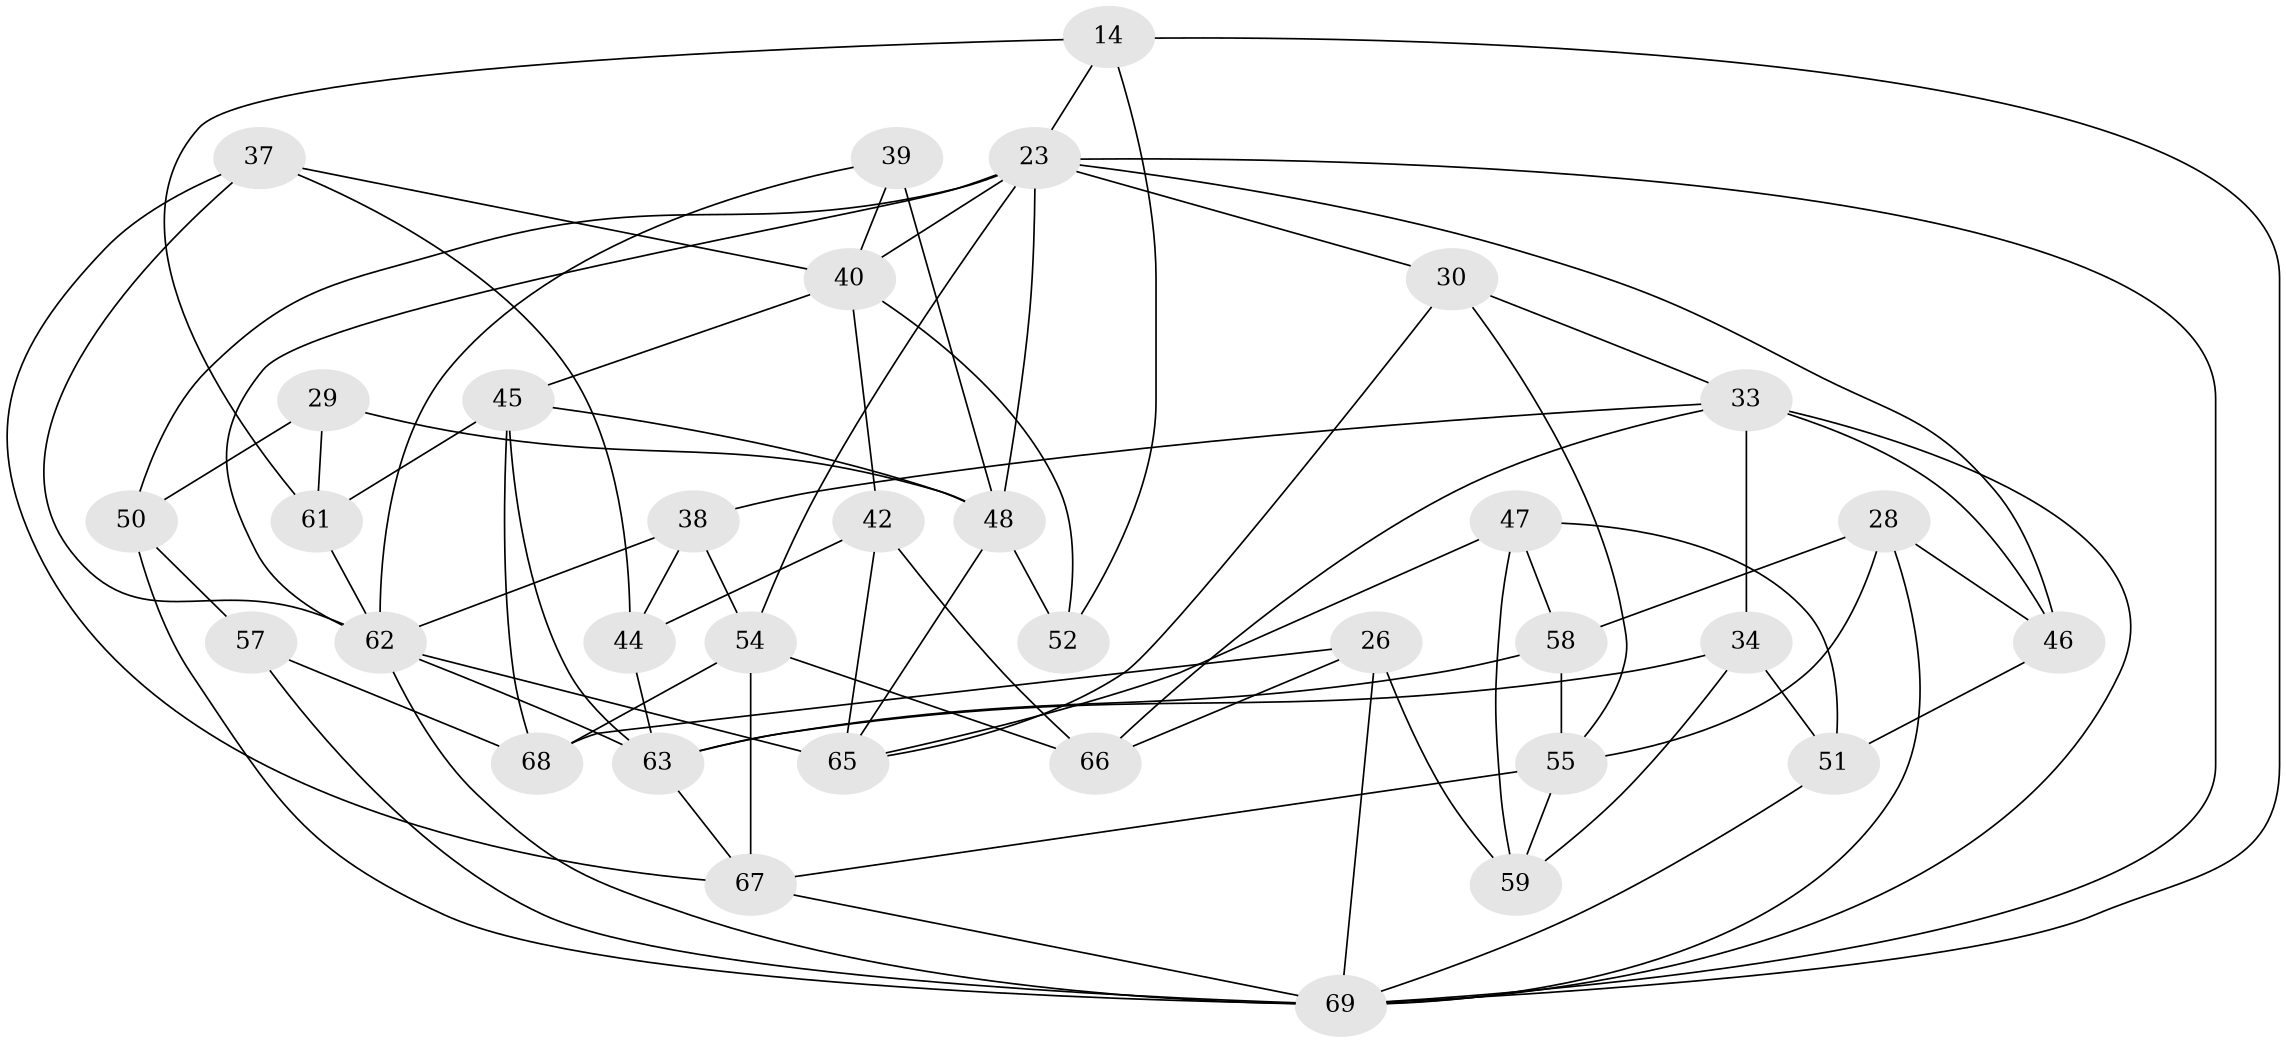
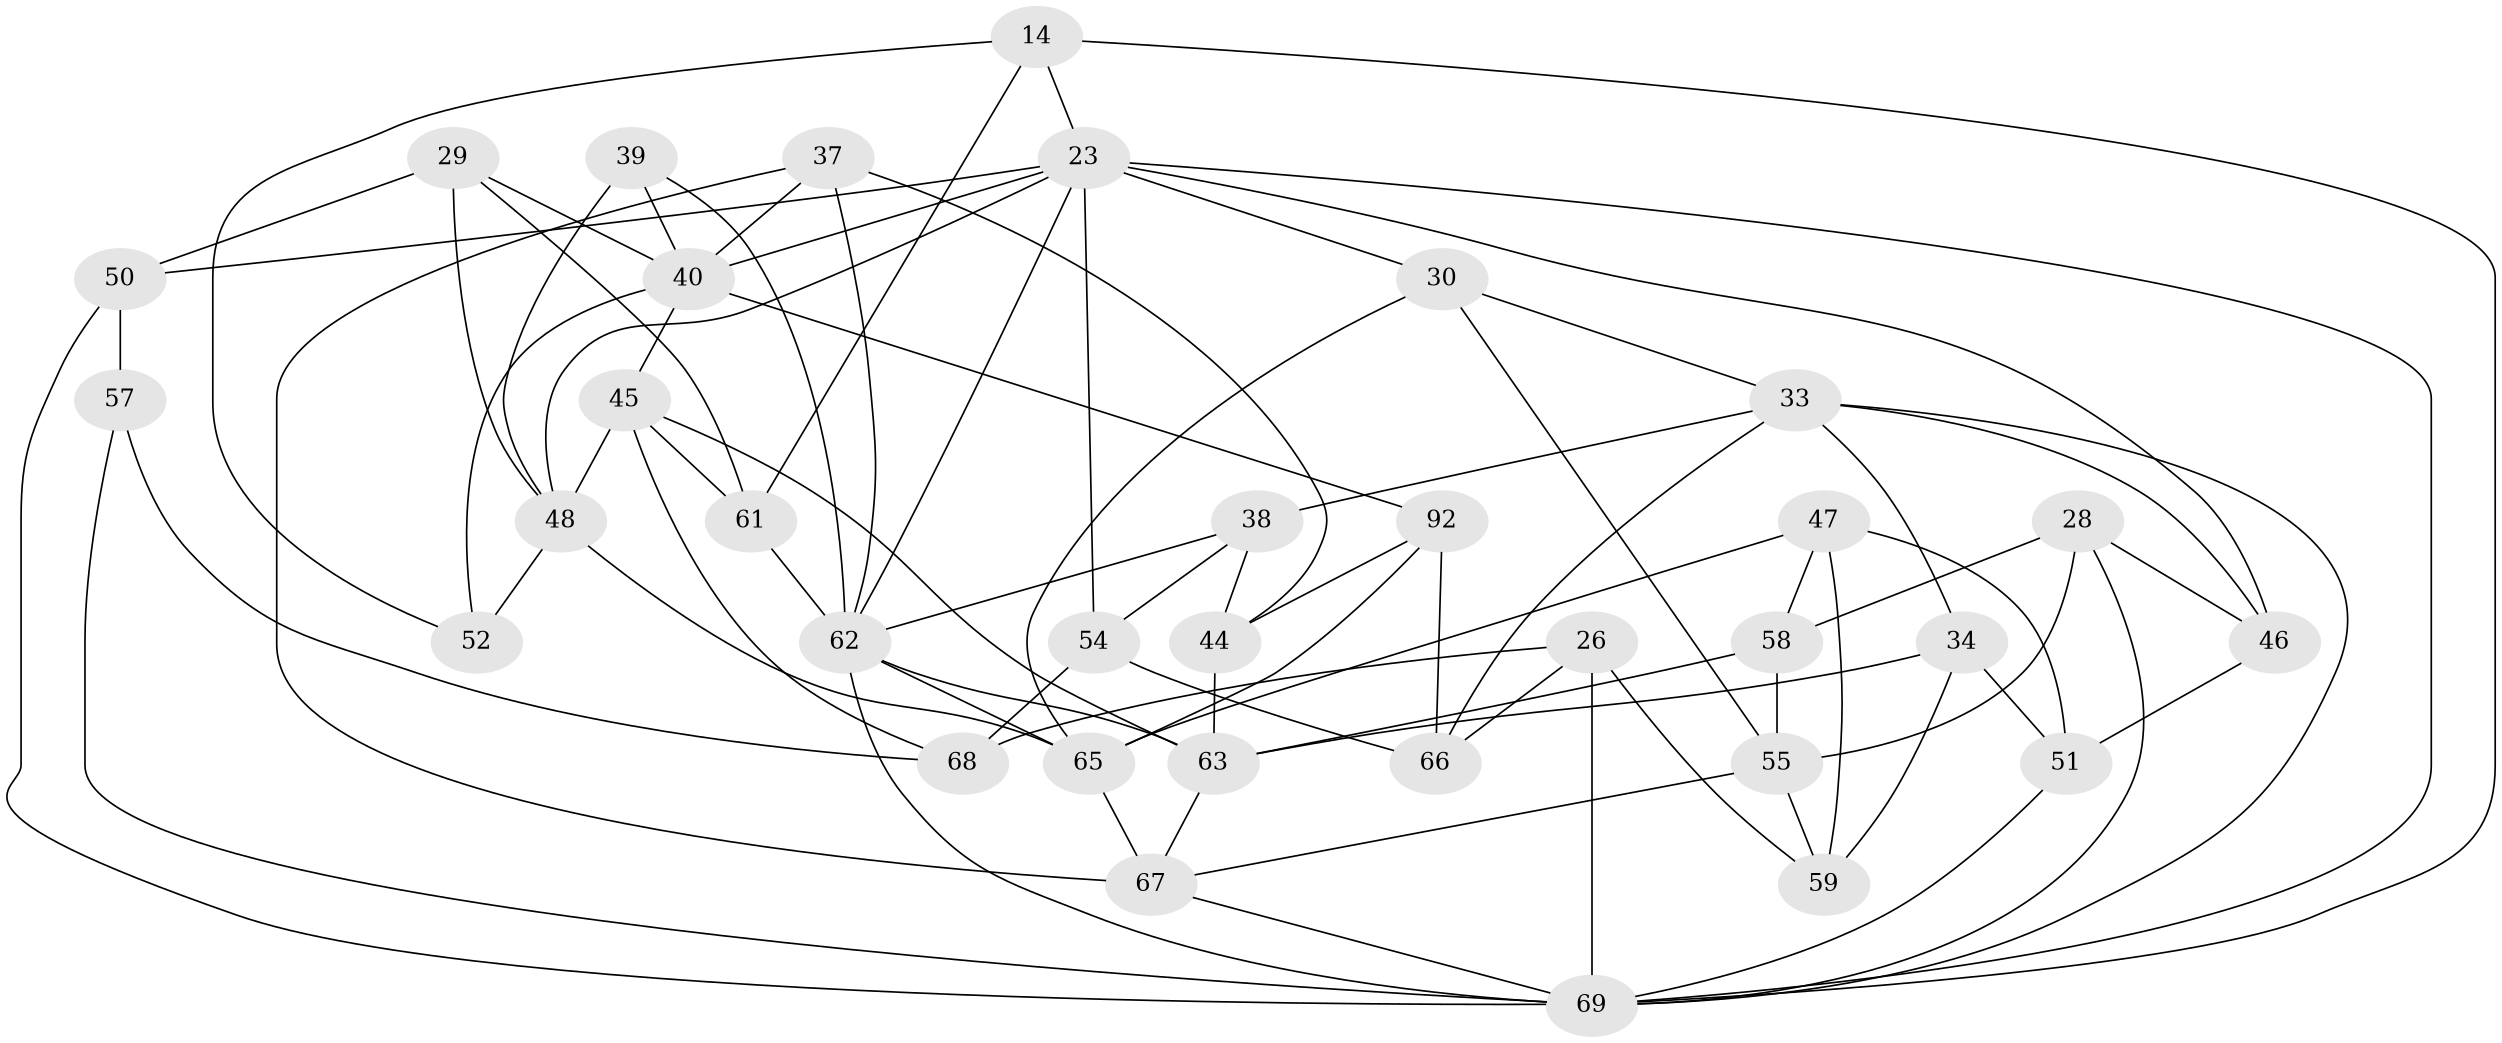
edge "29" -- "40": added
node "42": label "42" -> "92"
edge "54" -- "67": now "65" -- "67"
